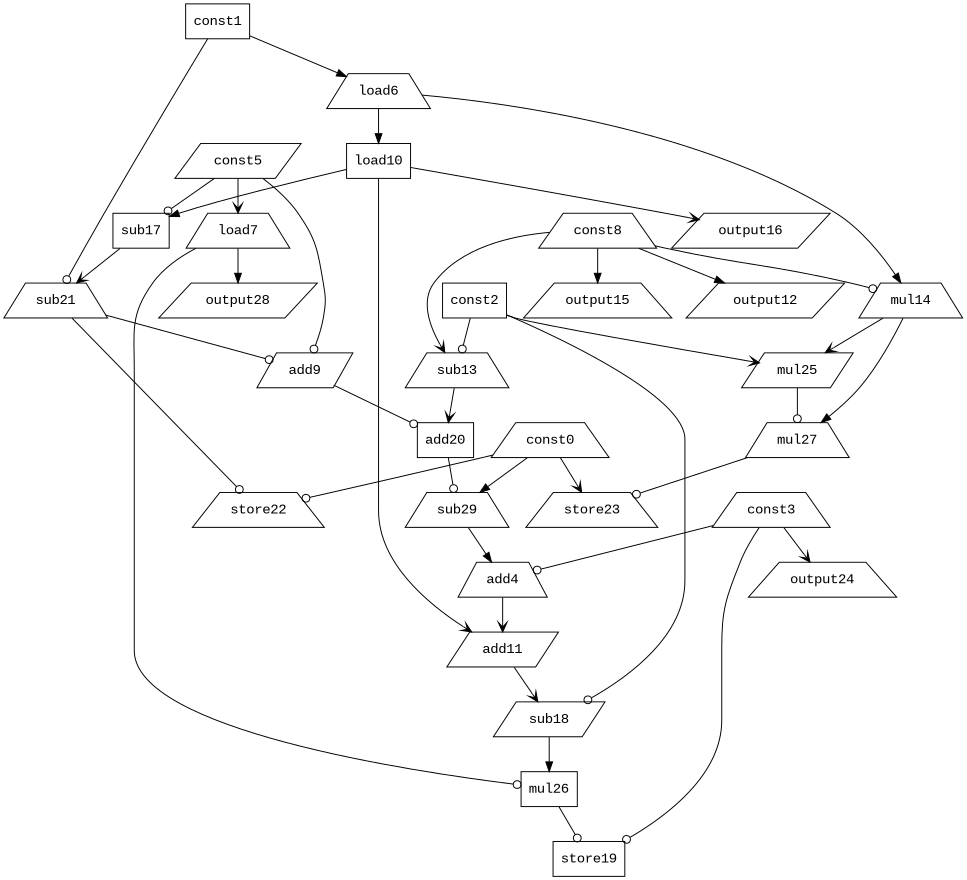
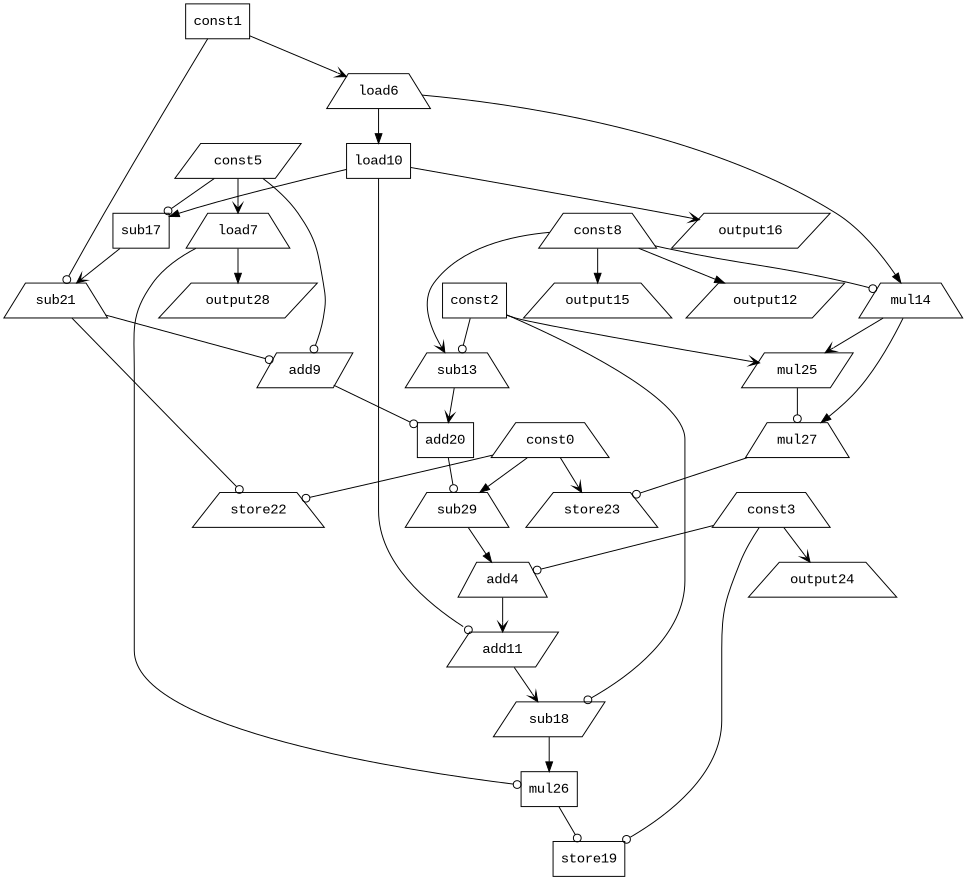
edge "const1" -> "load6": arrowhead normal -> vee
edge "load10" -> "add11": arrowhead vee -> odot
